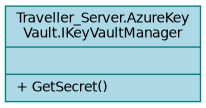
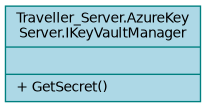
node "Traveller_Server.AzureKey": text "Vault.IKeyVaultManager" -> "Server.IKeyVaultManager"
